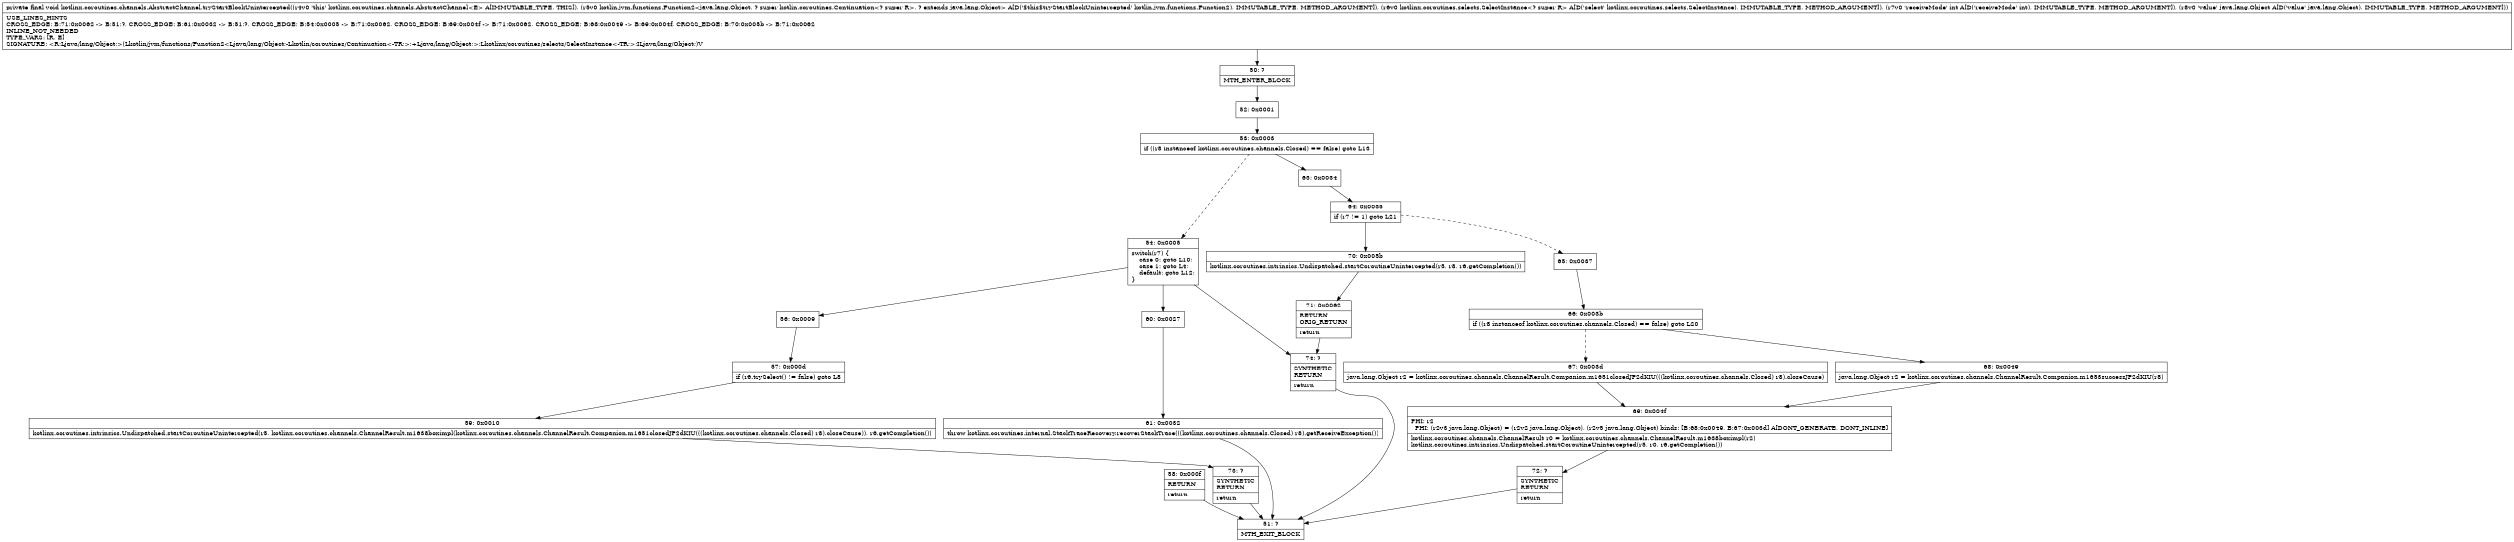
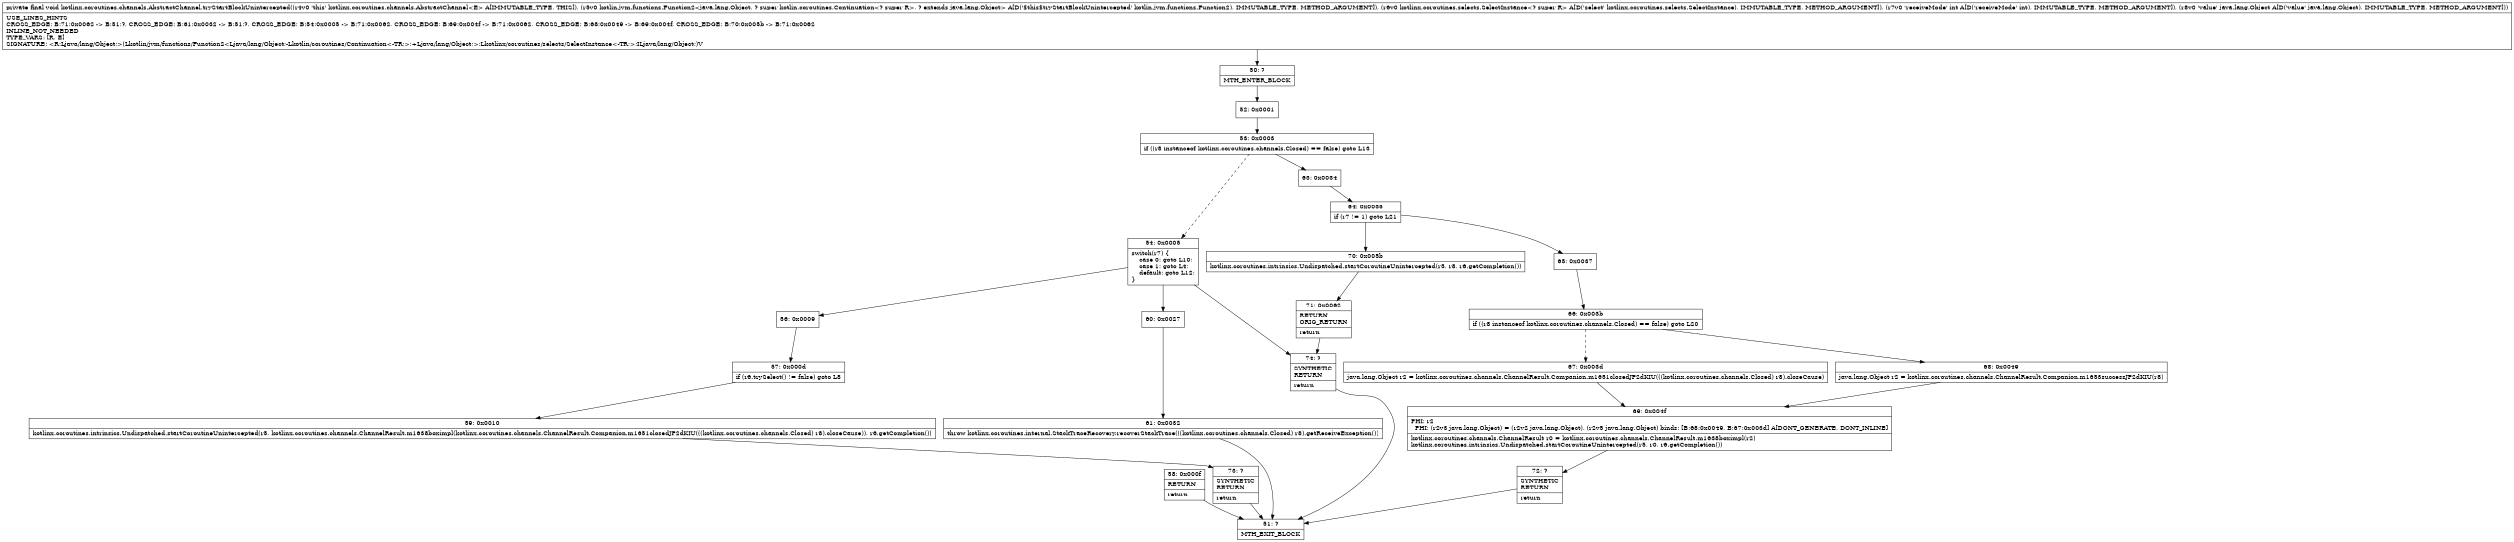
edge "64: 0x0035" -> "65: 0x0037": style dashed -> solid
